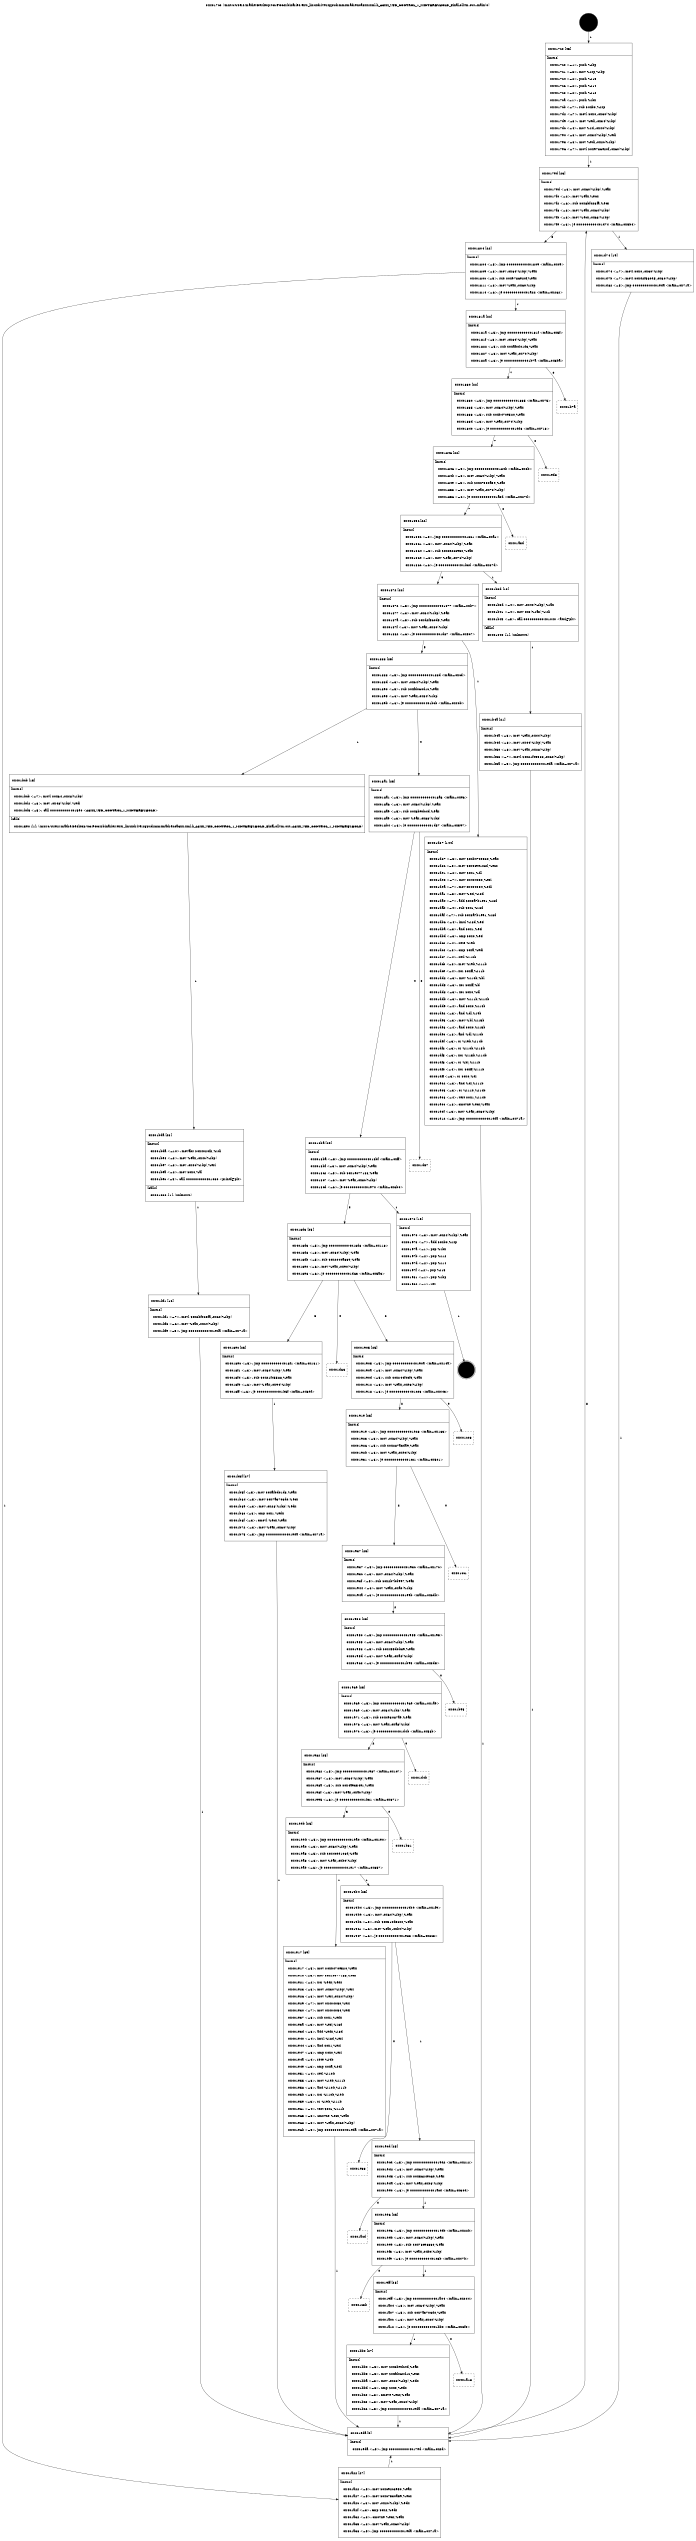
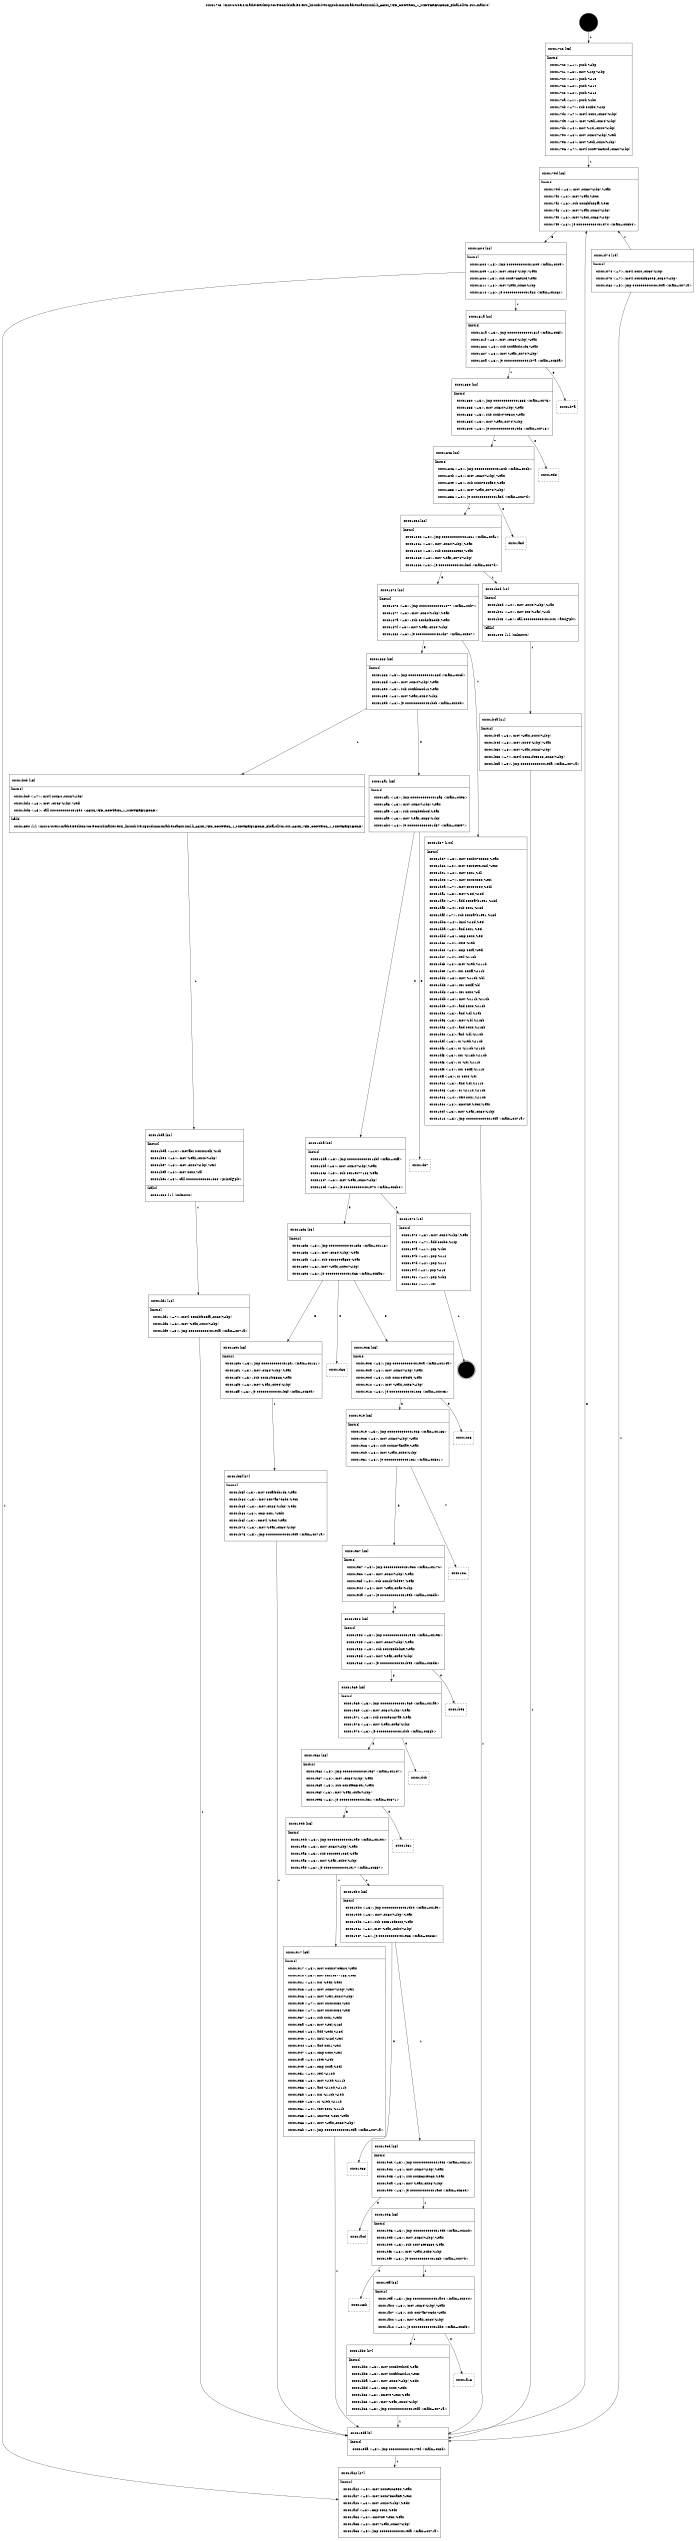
edge "0x4017ed [23]" -> "0x401d74 [19]": reversed
edge "0x40191e [25]" -> "0x401cc1": label " 0" -> " 7"
edge "0x401950 [25]" -> "0x401969 [25]": added, label "2"
edge "0x401a22 [27]" -> "0x401eda [5]": reversed
